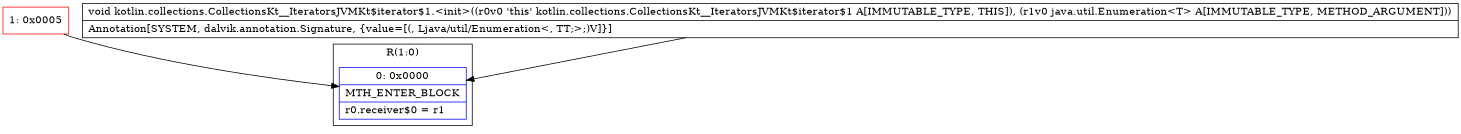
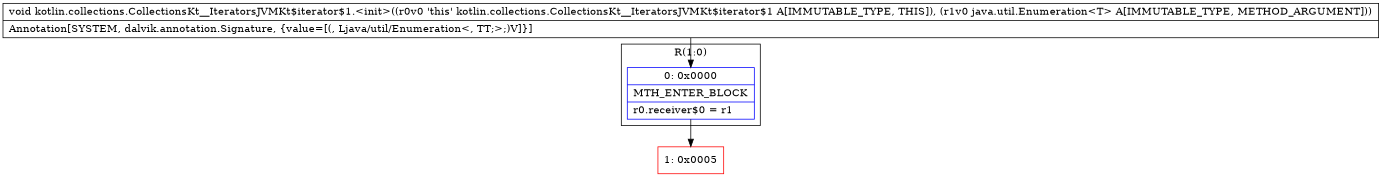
edge "1: 0x0005" -> "0: 0x0000": reversed
